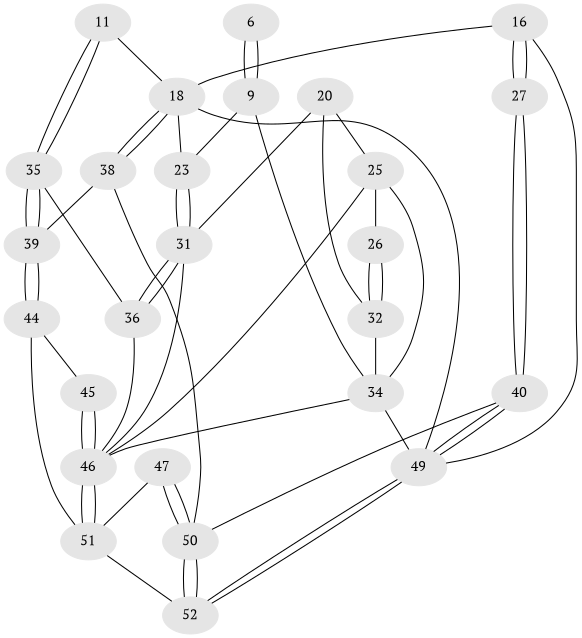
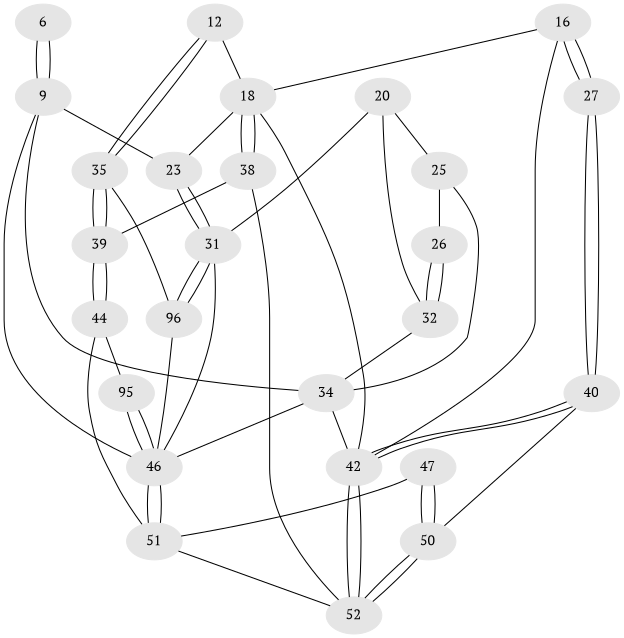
node "11": label "11" -> "12"
node "36": label "36" -> "96"
edge "25" -- "46": now "9" -- "46"
edge "38" -- "50": now "38" -- "52"
node "45": label "45" -> "95"
node "49": label "49" -> "42"
